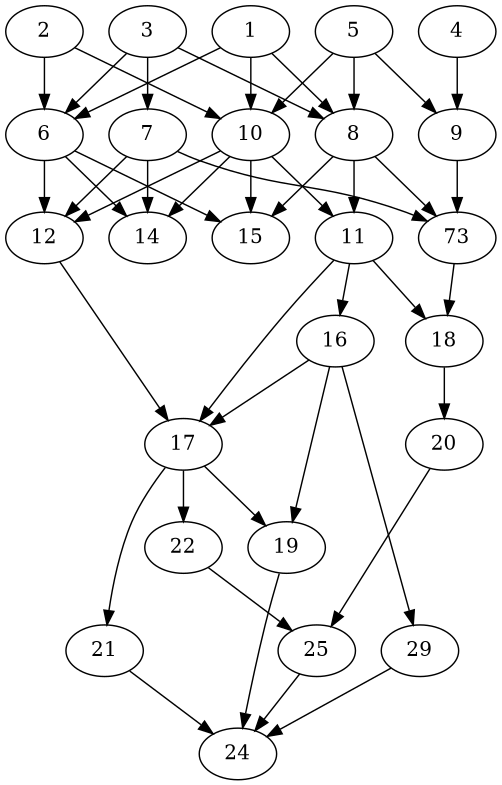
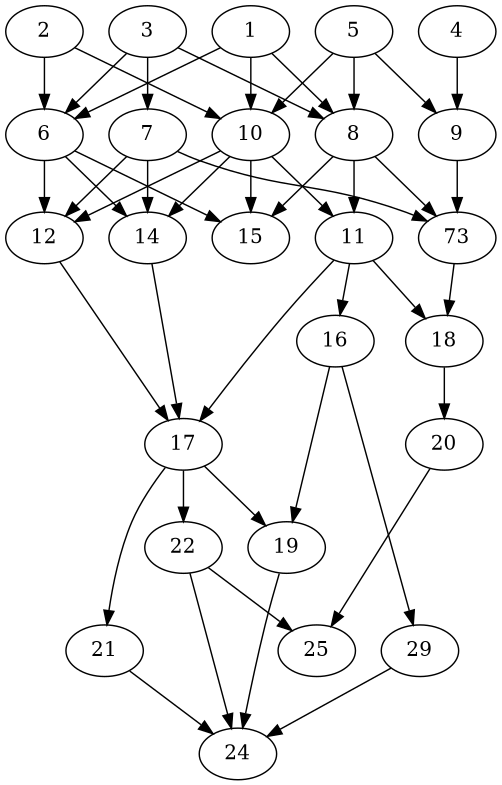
edge "16" -> "17": now "14" -> "17"
edge "25" -> "24": now "22" -> "24"
